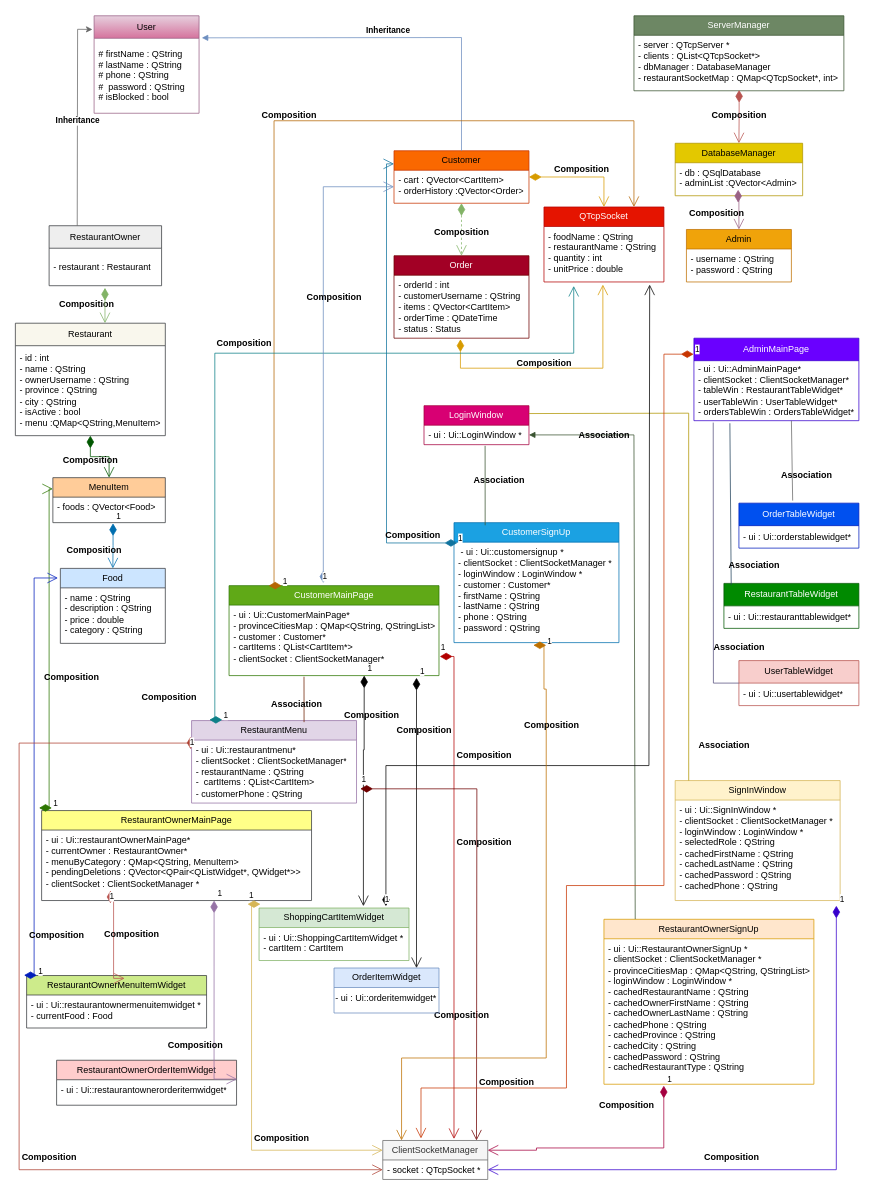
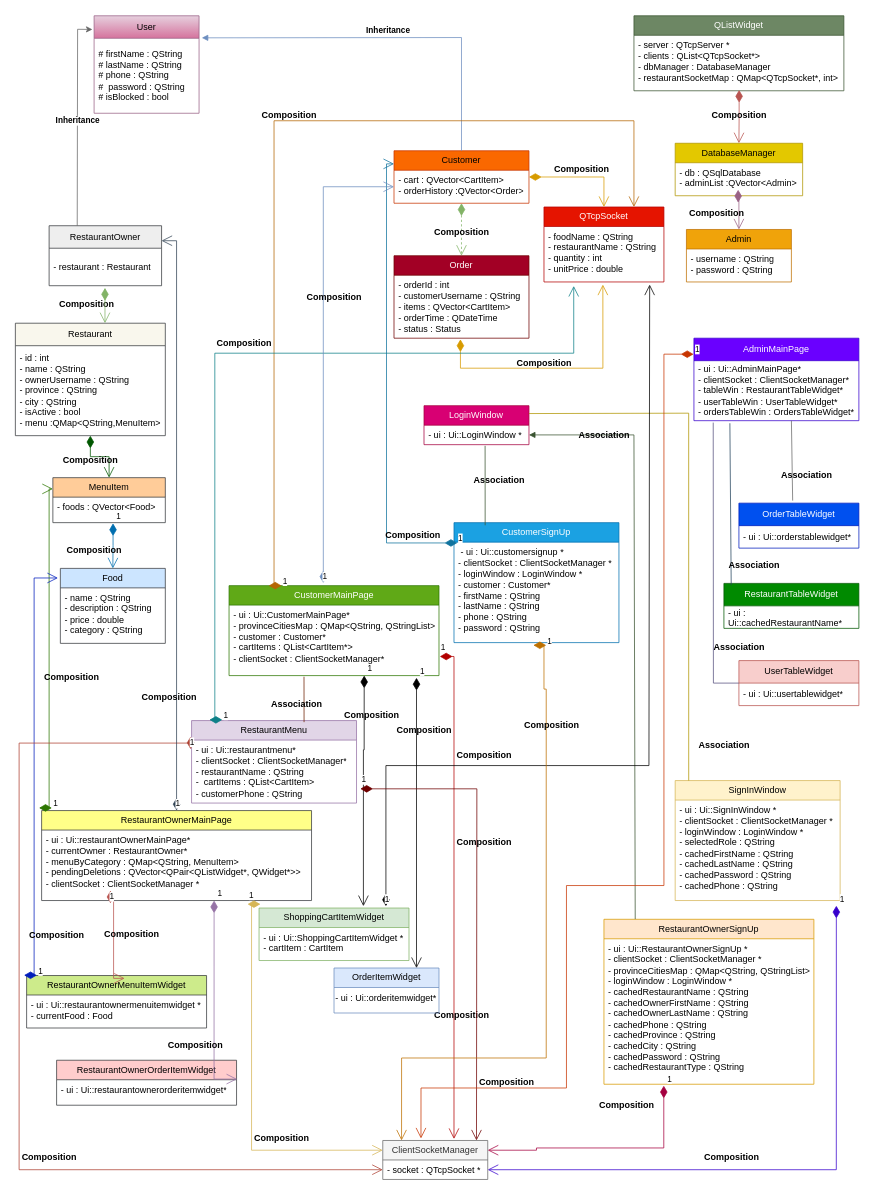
node "ServerManager": label "ServerManager" -> "QListWidget"
edge "RestaurantOwner" -- "RestaurantOwnerMainPage": added, label "1"
node "- ui : Ui::restauranttablewidget*": label "- ui : Ui::restauranttablewidget*" -> "- ui : Ui::cachedRestaurantName*"
